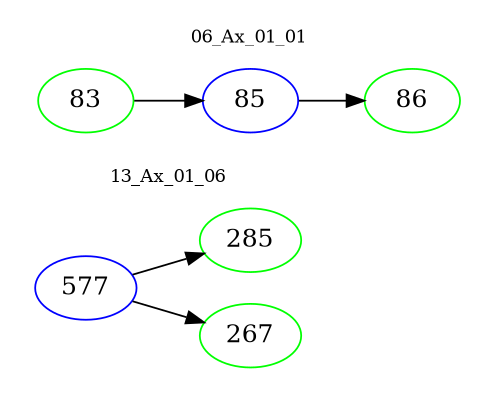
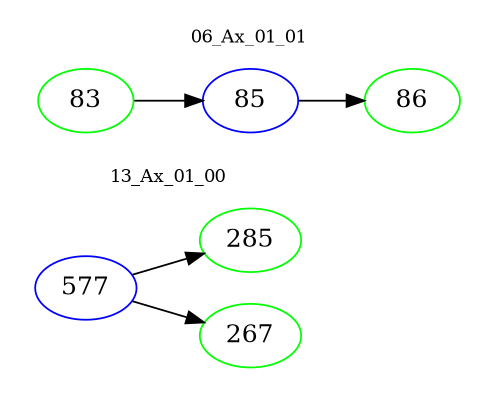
cluster "13_Ax_01_06": label "13_Ax_01_06" -> "13_Ax_01_00"
